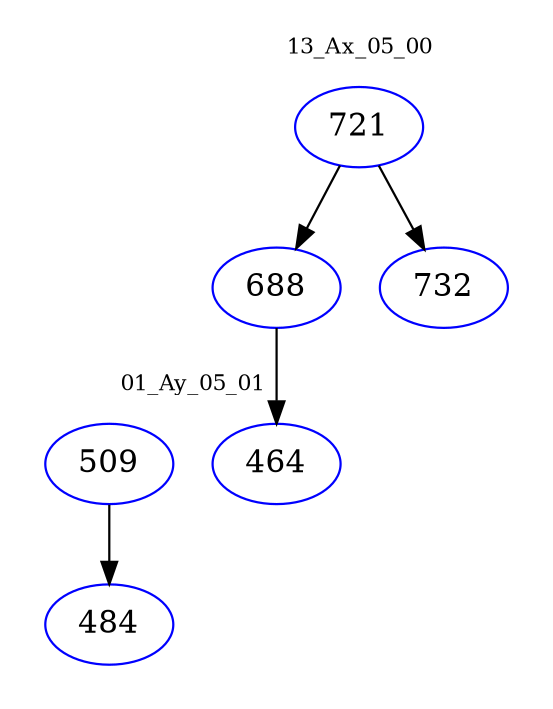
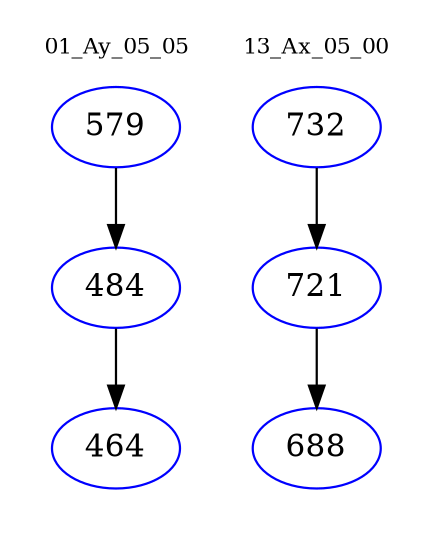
edge "721" -> "732": reversed
edge "688" -> "464": now "484" -> "464"
cluster "01_Ay_05_01": label "01_Ay_05_01" -> "01_Ay_05_05"
node "509": label "509" -> "579"
